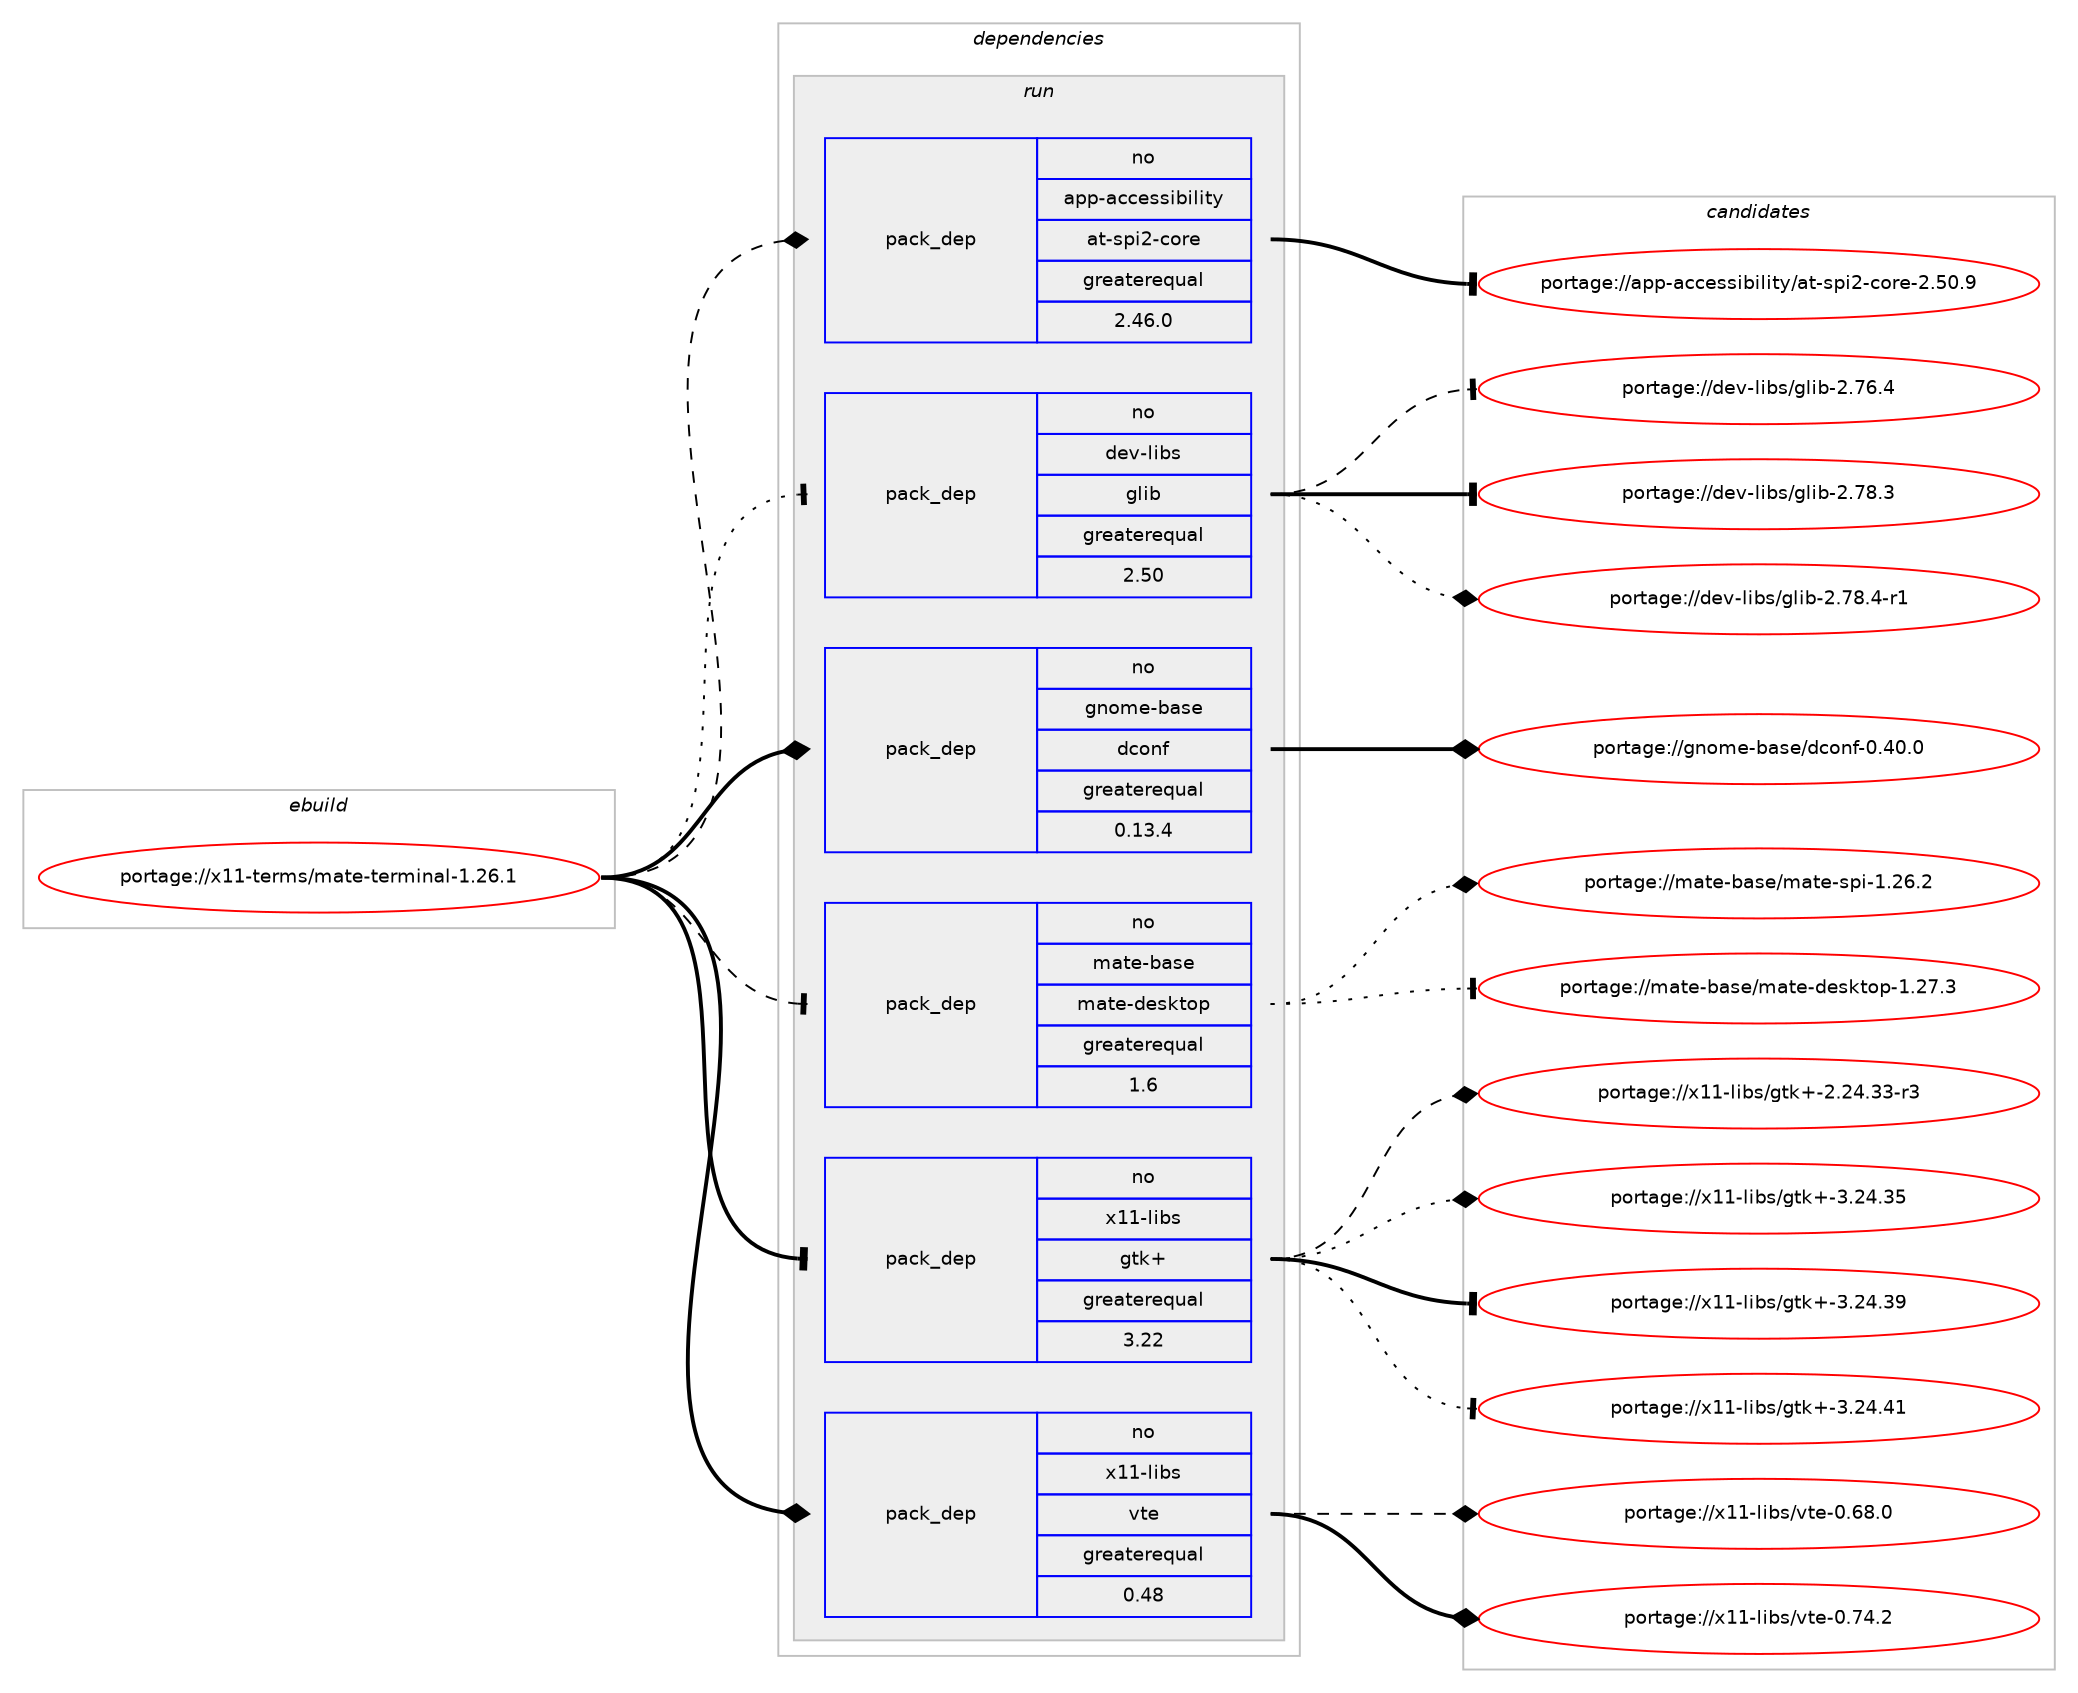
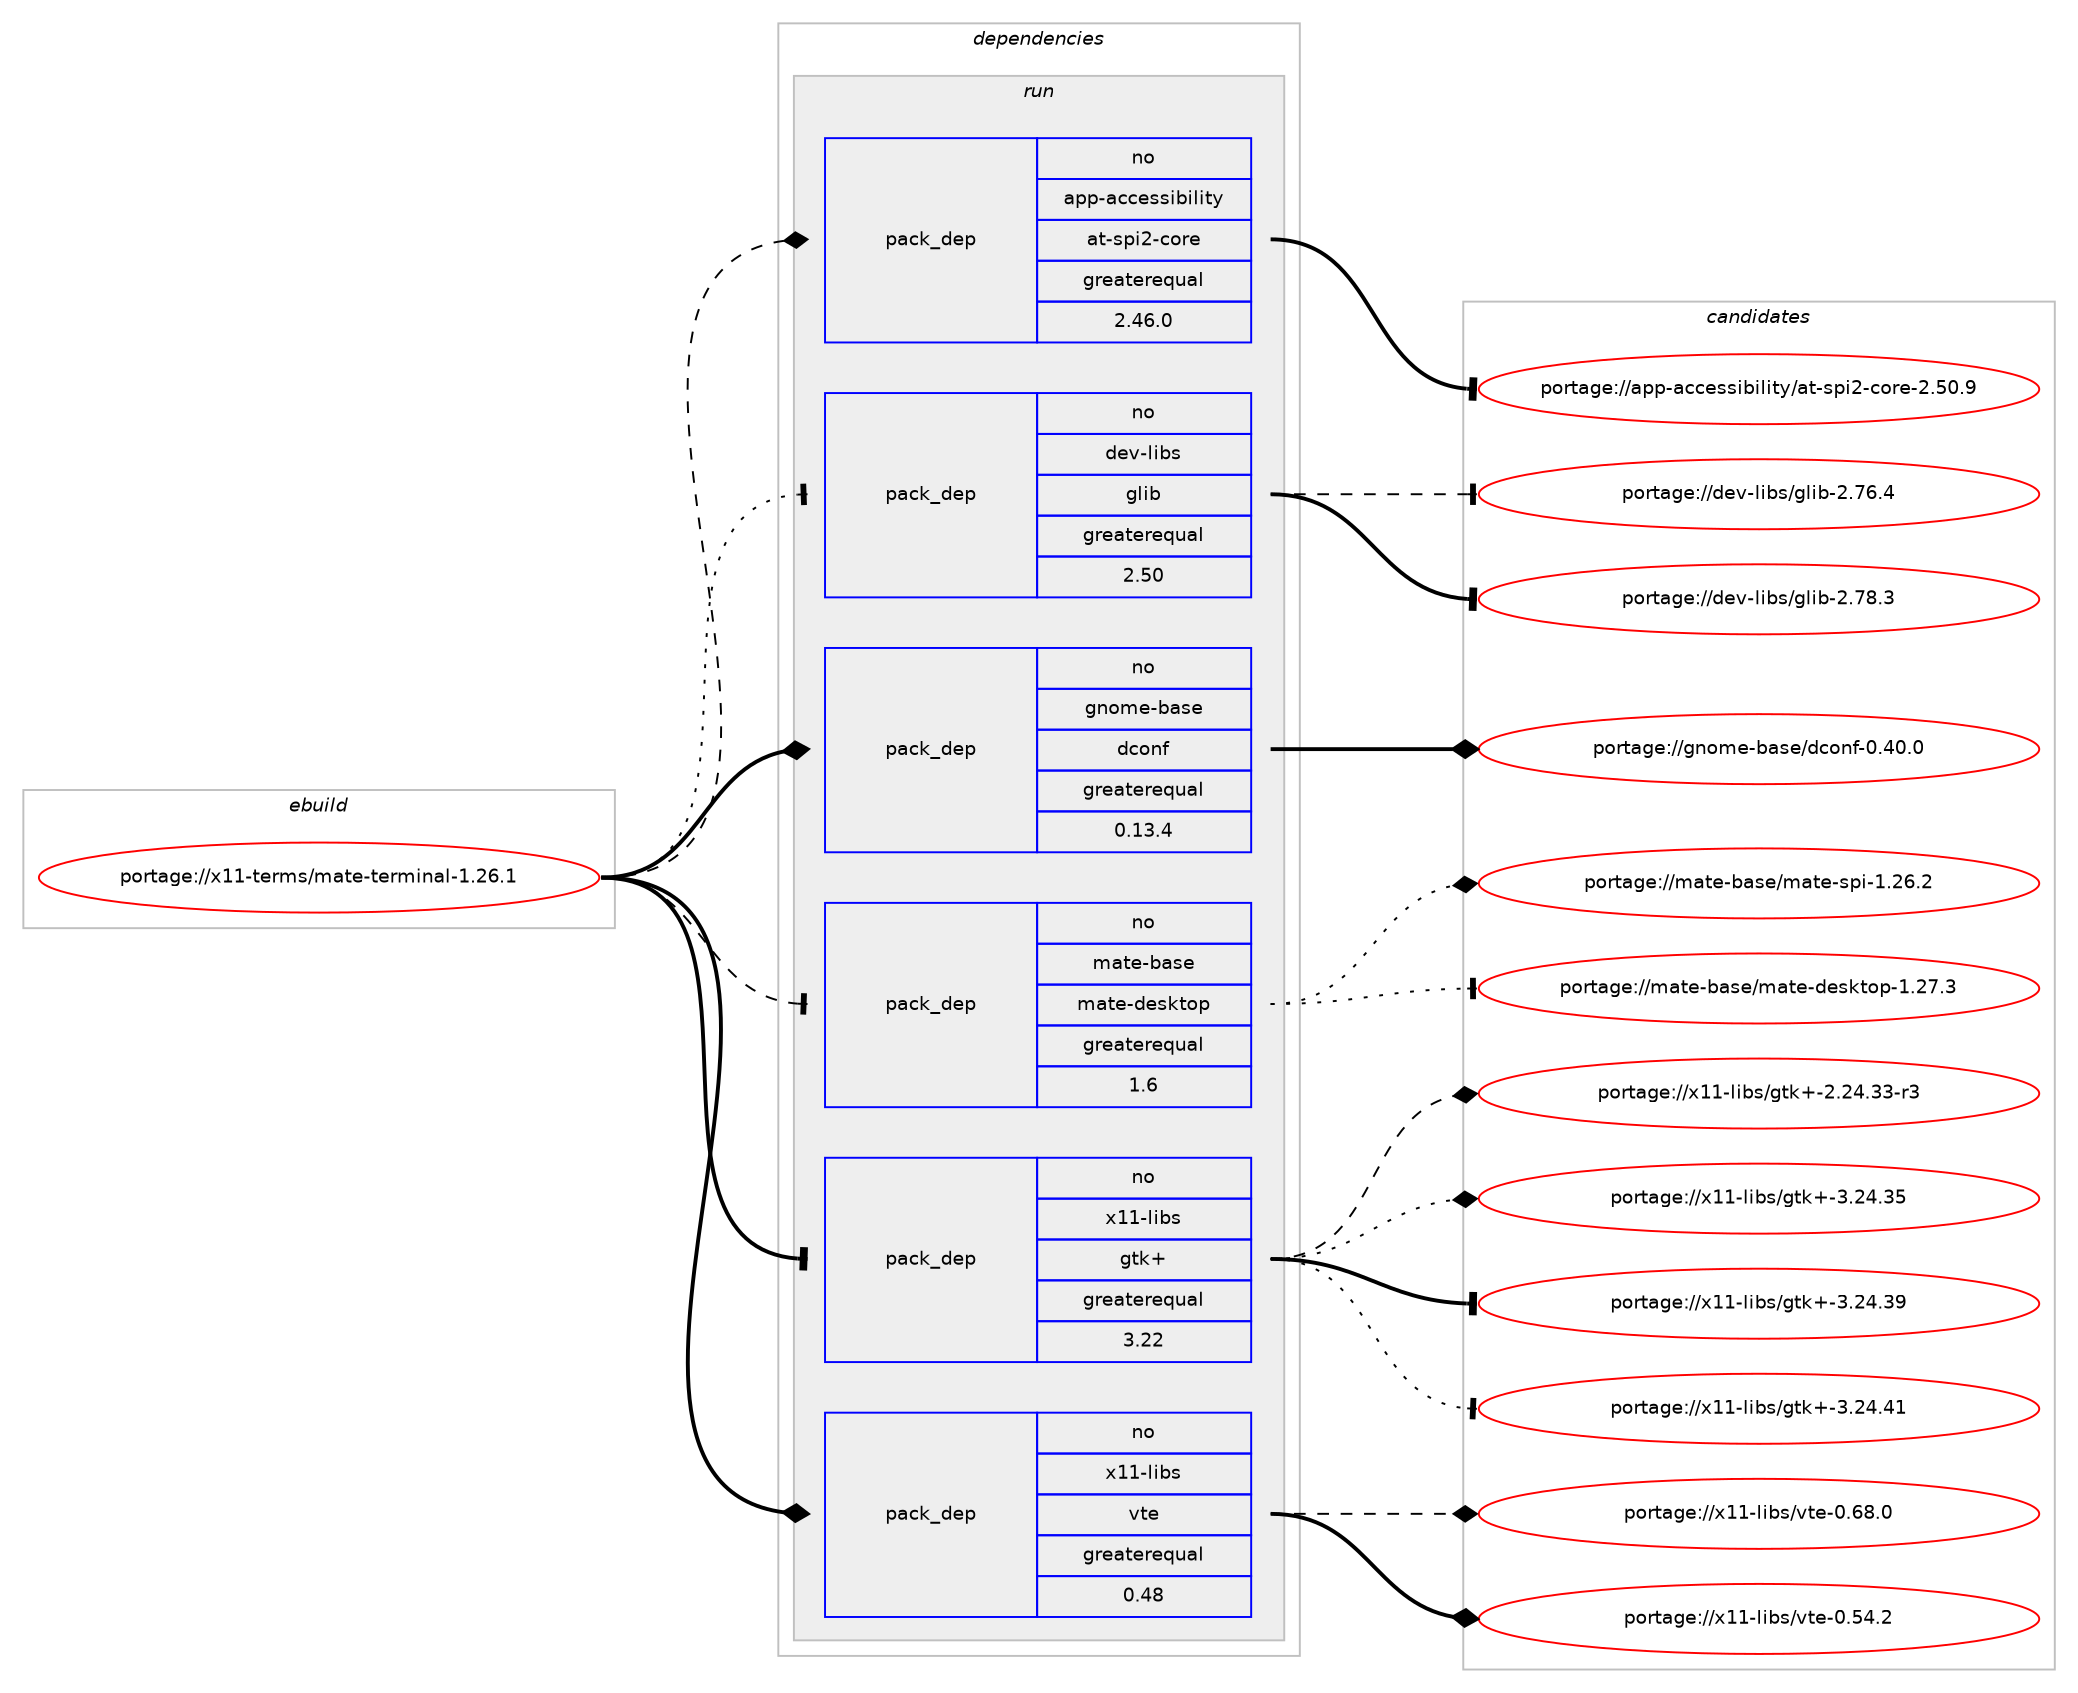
node "portage://dev-libs/glib-2.78.4-r1": removed
node "portage://x11-libs/vte-0.74.2": label "portage://x11-libs/vte-0.74.2" -> "portage://x11-libs/vte-0.54.2"
